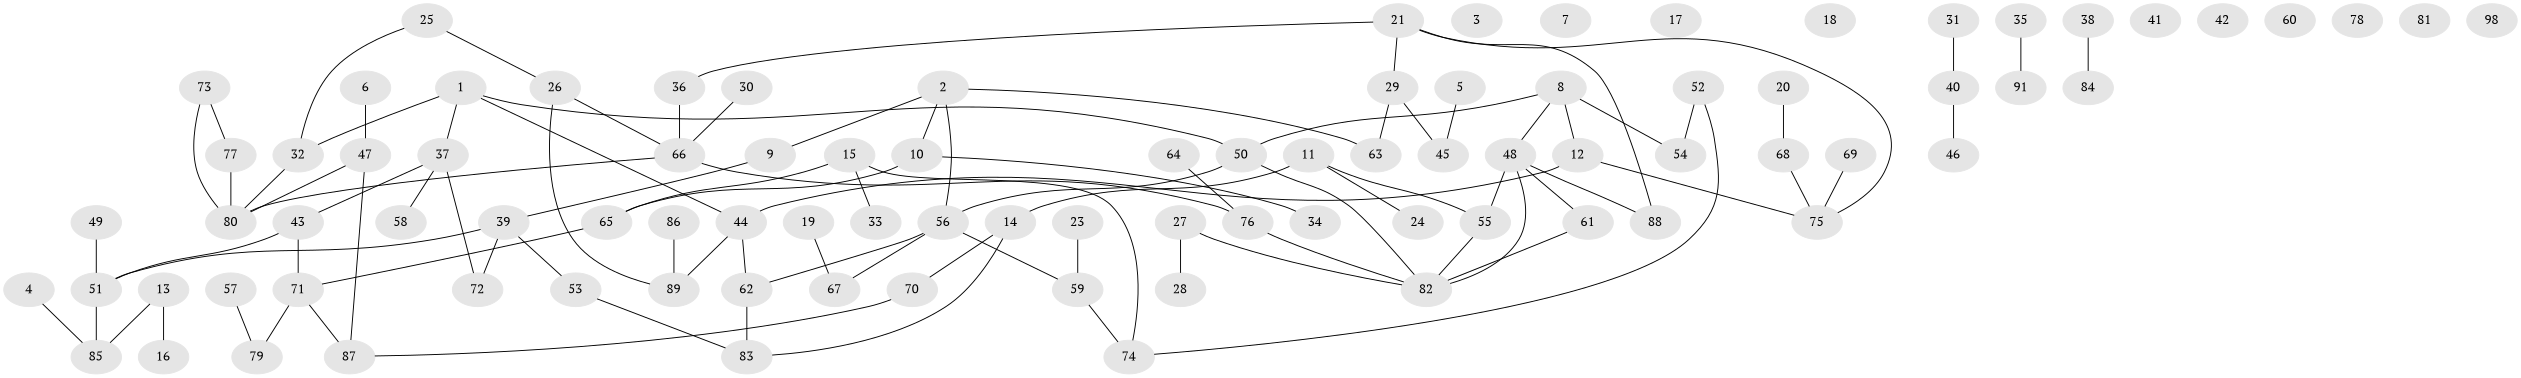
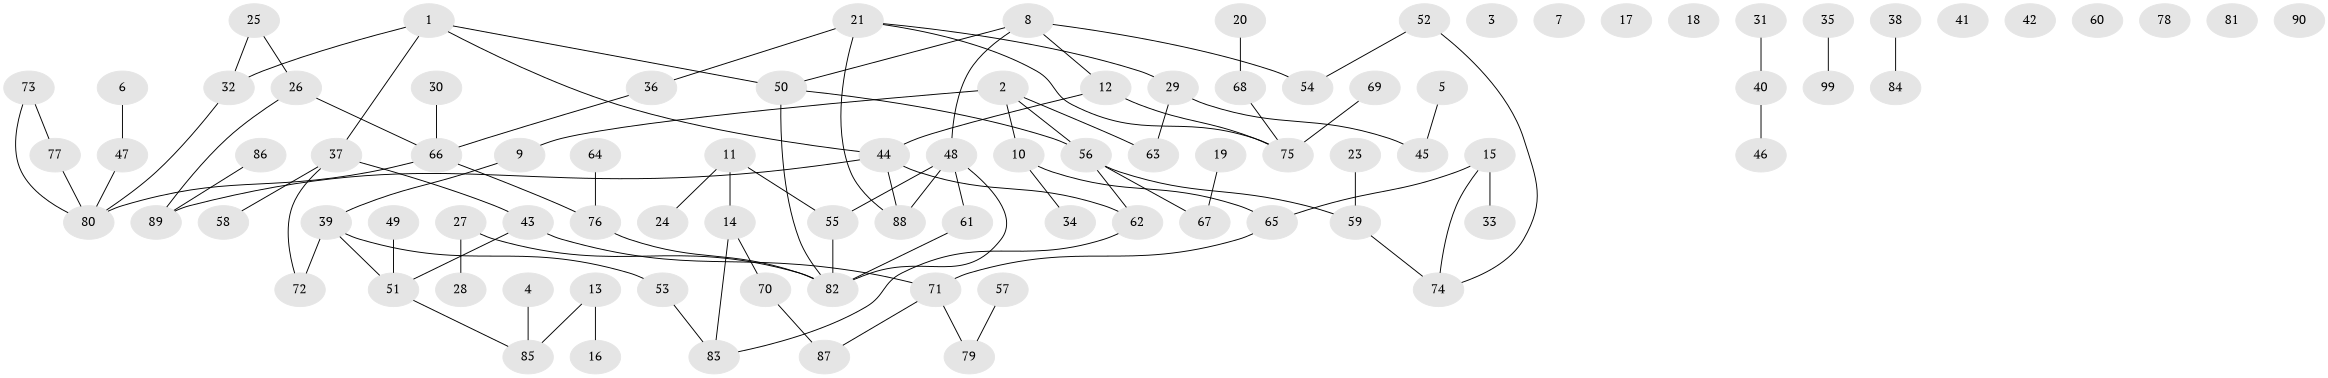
node "98": label "98" -> "90"
node "91": label "91" -> "99"
edge "44" -- "88": added
edge "47" -- "87": removed
